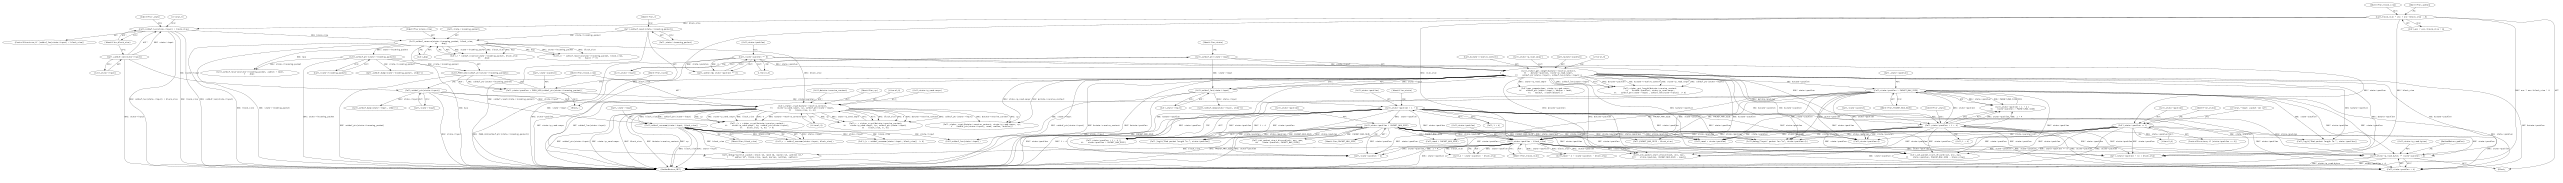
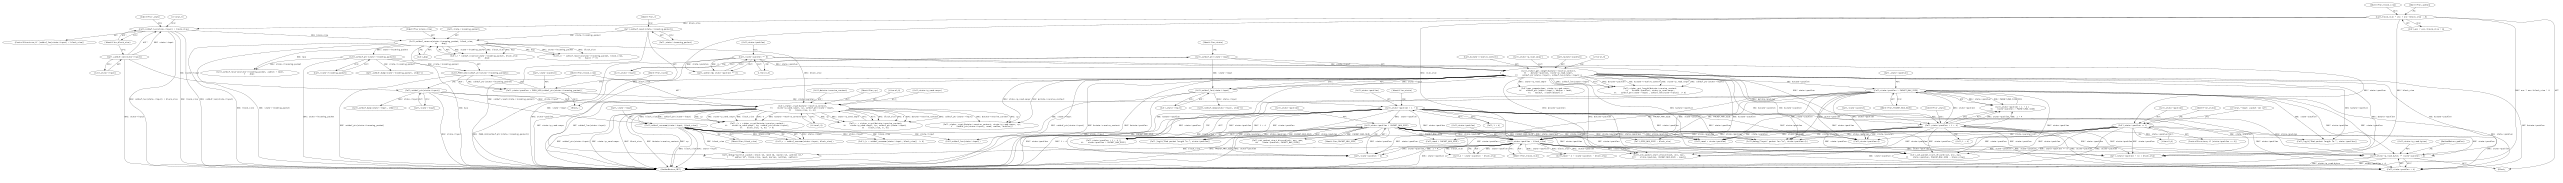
edge "(Call,sshbuf_consume(state->input, block_size))" -> "(Call,state->packlen - block_size)": added, label "DDG: block_size"
node "(Call,PACKET_MAX_SIZE - block_size)": label "(Call,PACKET_MAX_SIZE - block_size)" -> "(Call,SIZE_MAX_SIZE - block_size)"
